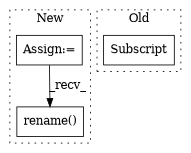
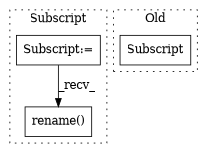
cluster "New": label "New" -> "Subscript"
node "Assign:=": label "Assign:=" -> "Subscript:="
